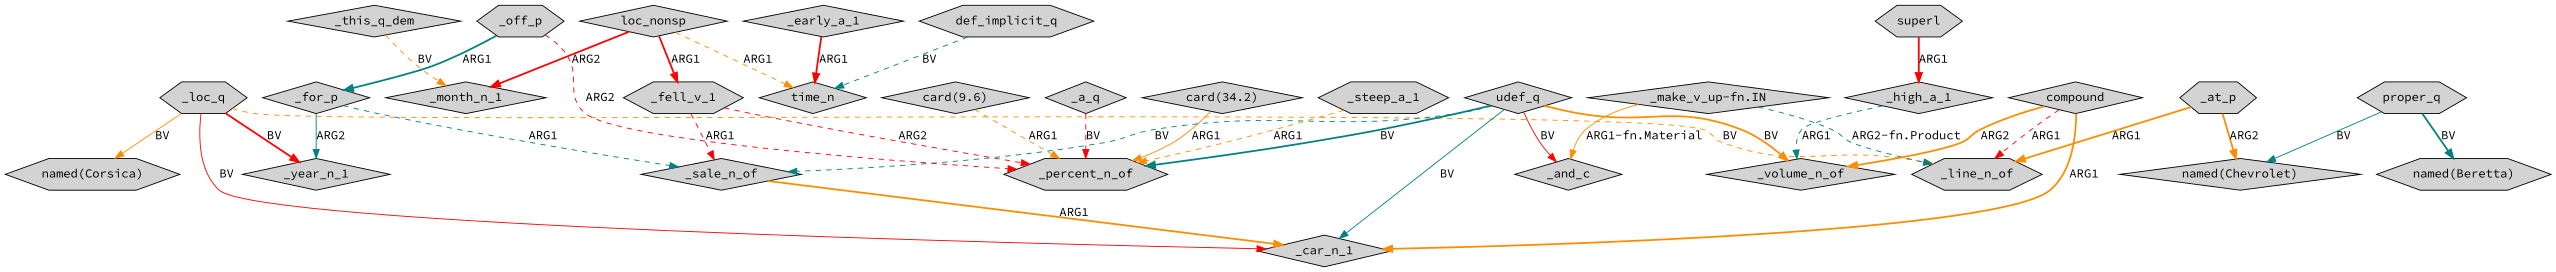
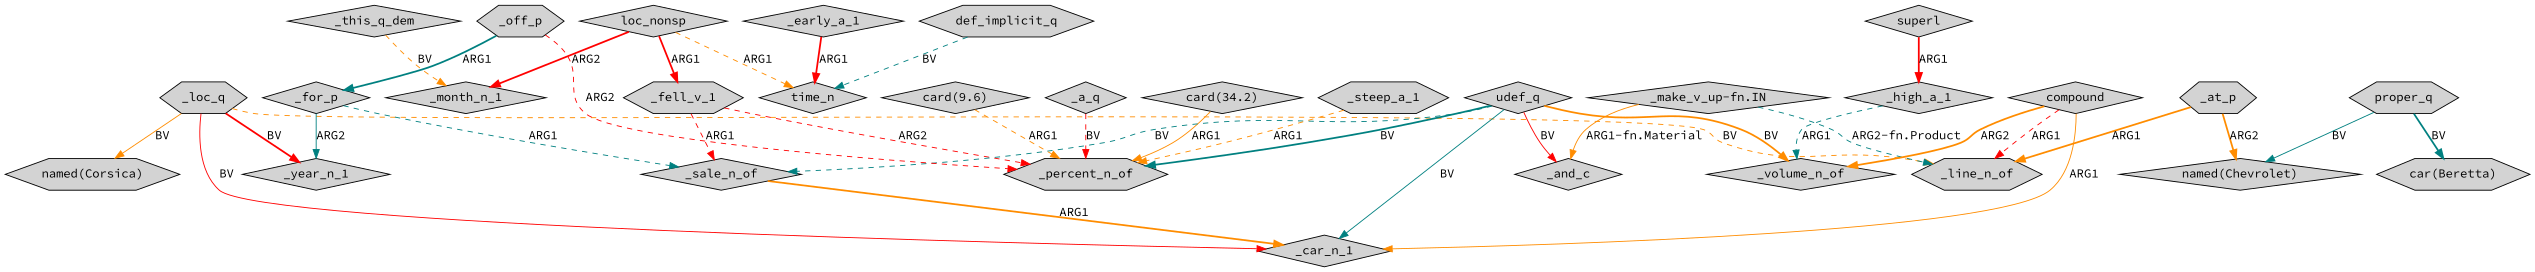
node "superl": shape hexagon -> diamond
node "named(Beretta)": label "named(Beretta)" -> "car(Beretta)"
edge "compound" -> "_car_n_1": style bold -> solid
